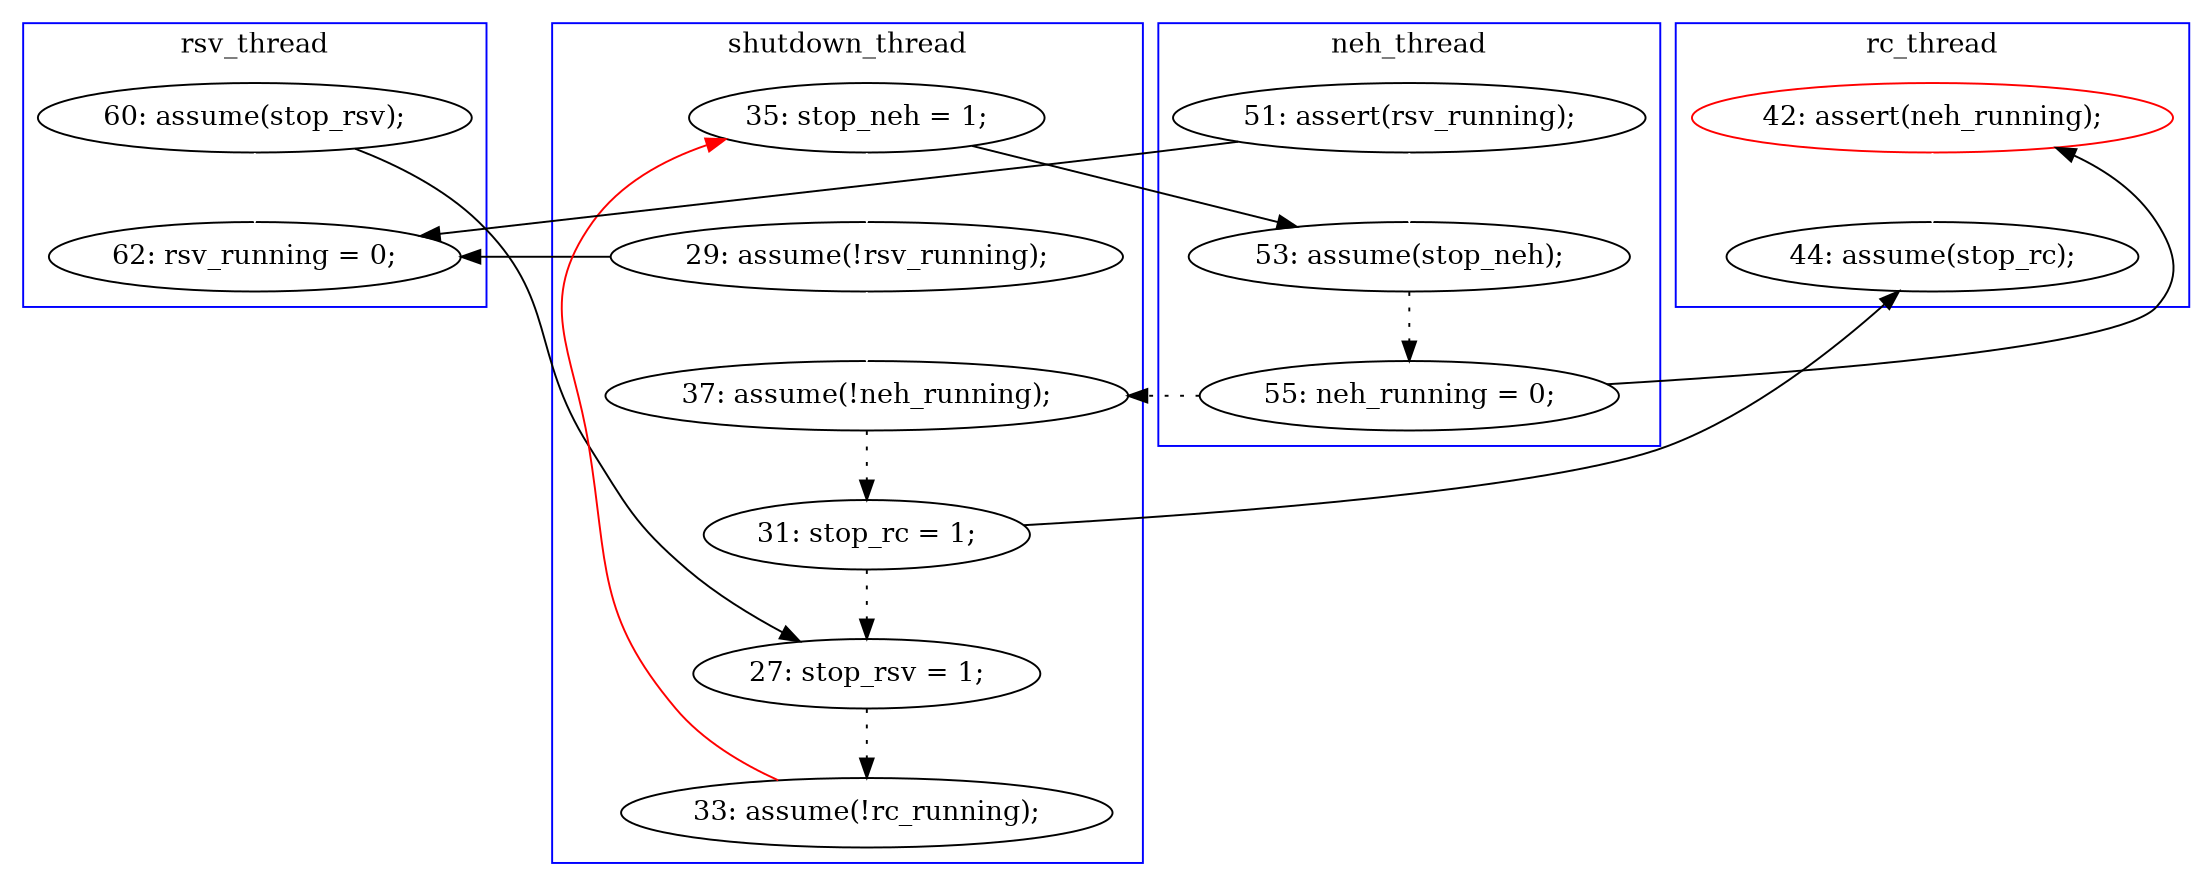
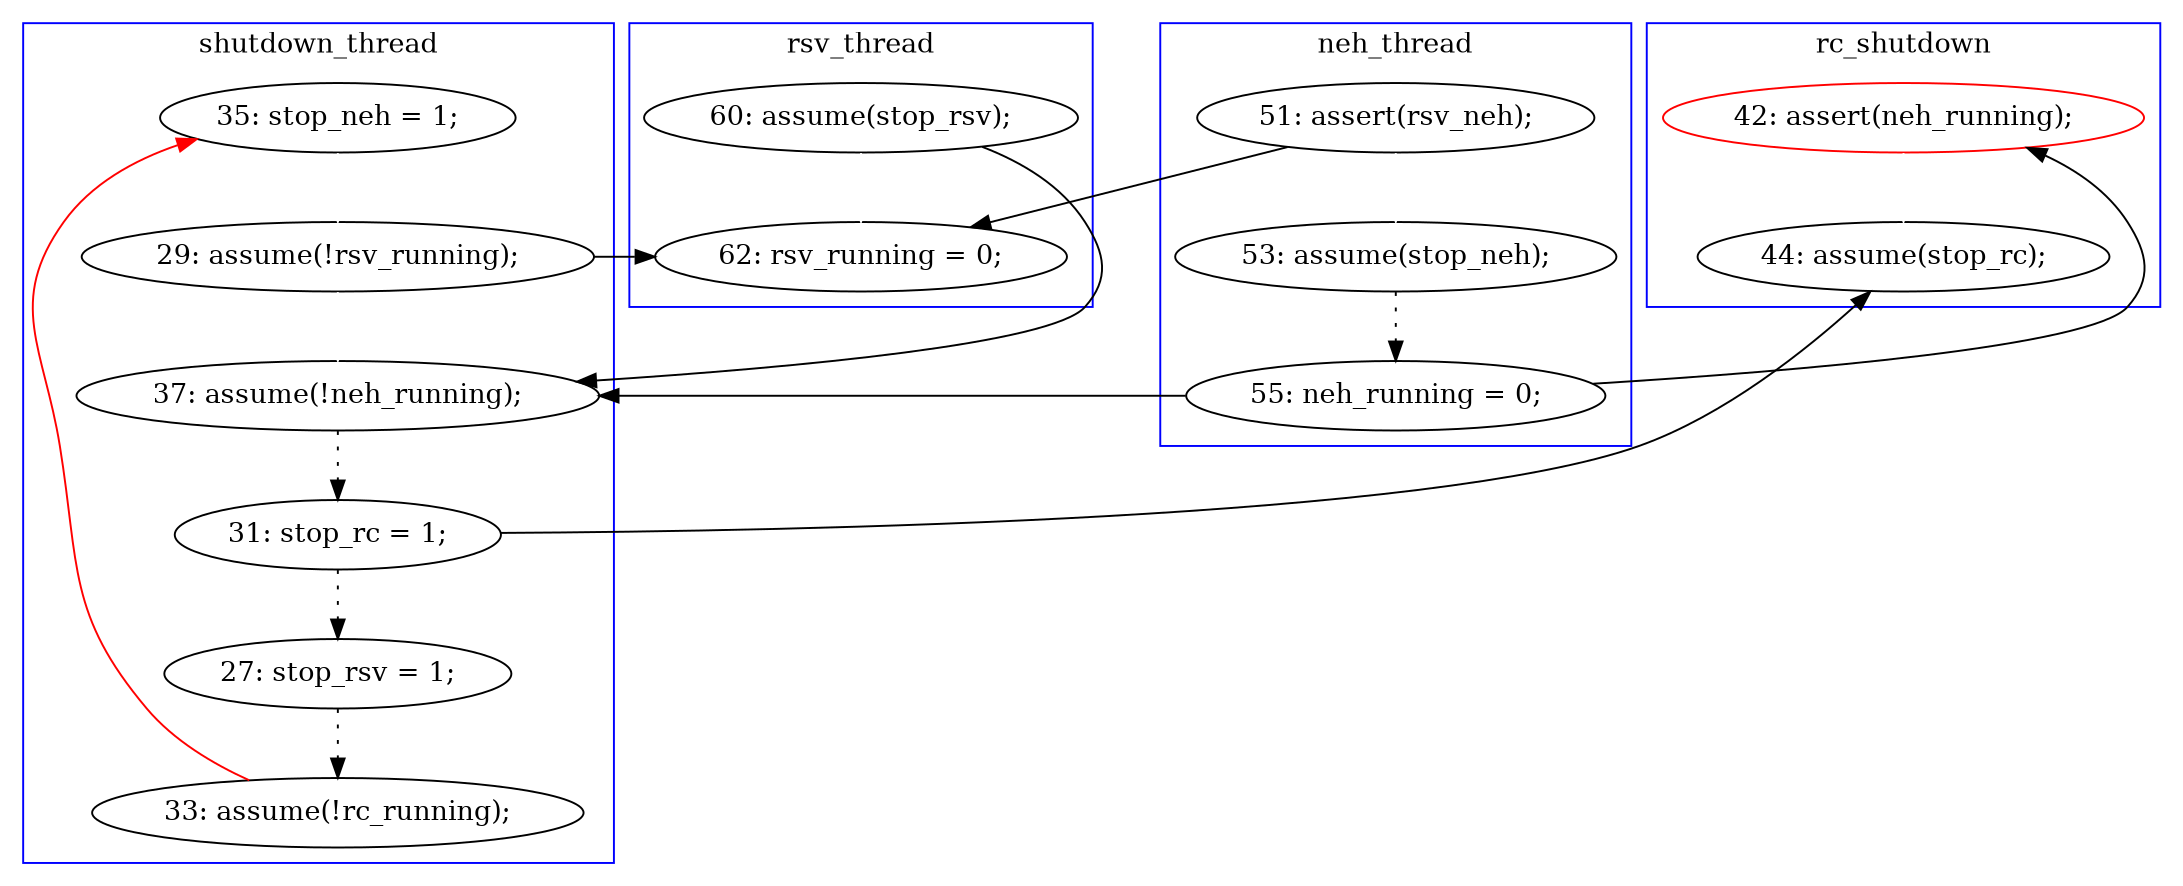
cluster "rc_thread": label "rc_thread" -> "rc_shutdown"
node "51: assert(rsv_running);": label "51: assert(rsv_running);" -> "51: assert(rsv_neh);"
edge "35: stop_neh = 1;" -> "53: assume(stop_neh);": removed
edge "55: neh_running = 0;" -> "37: assume(!neh_running);": style dotted -> solid
edge "60: assume(stop_rsv);" -> "27: stop_rsv = 1;": now "60: assume(stop_rsv);" -> "37: assume(!neh_running);"
